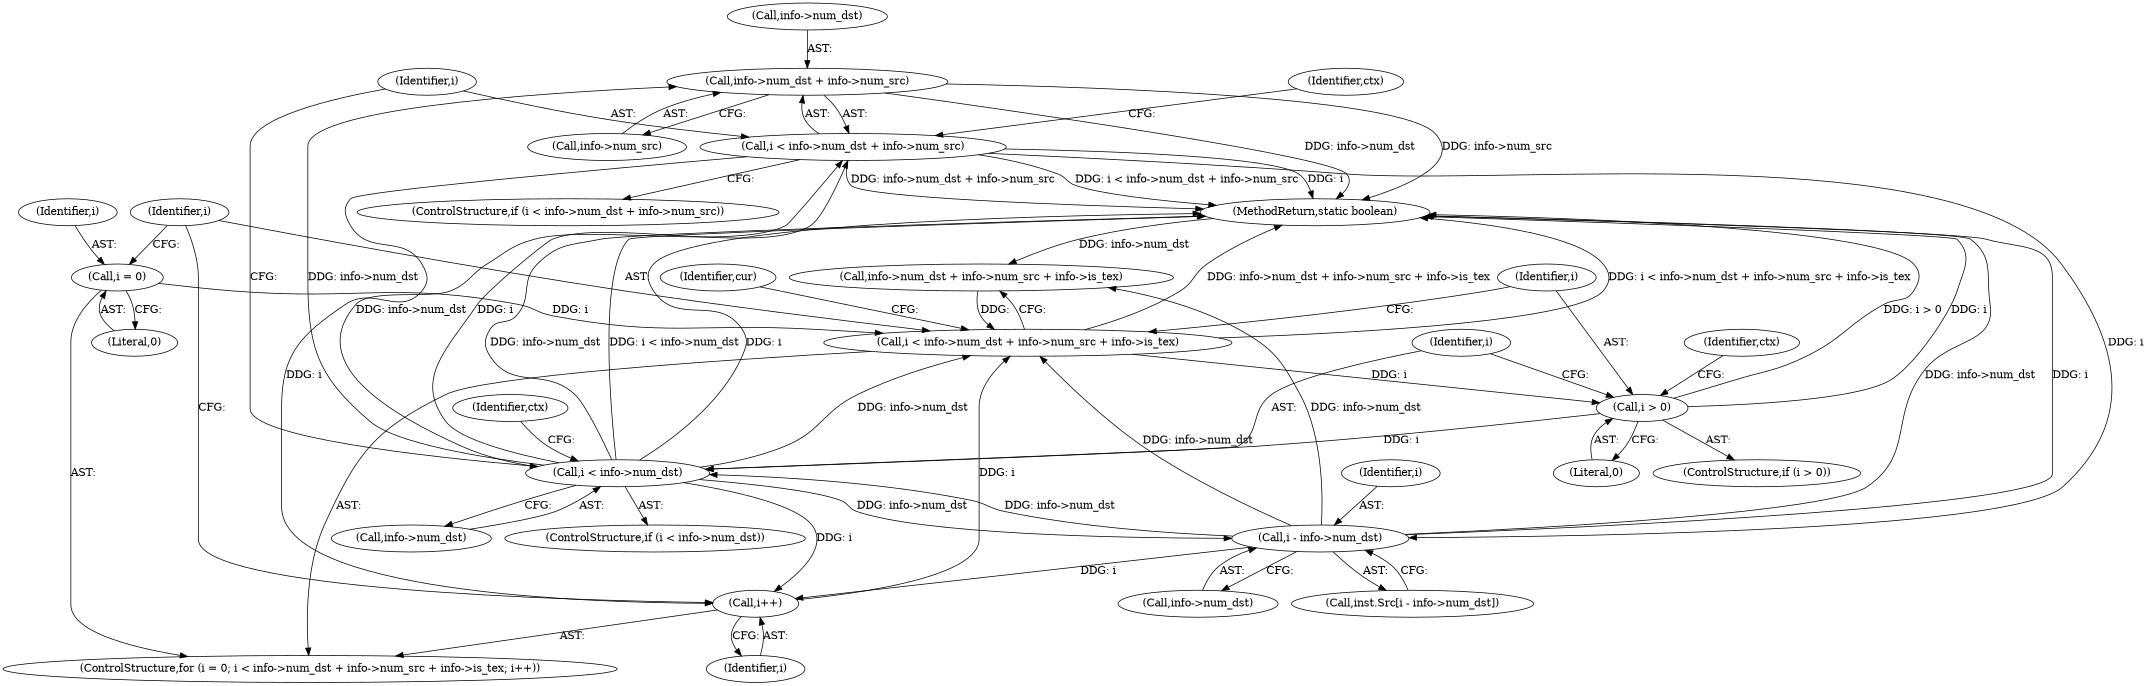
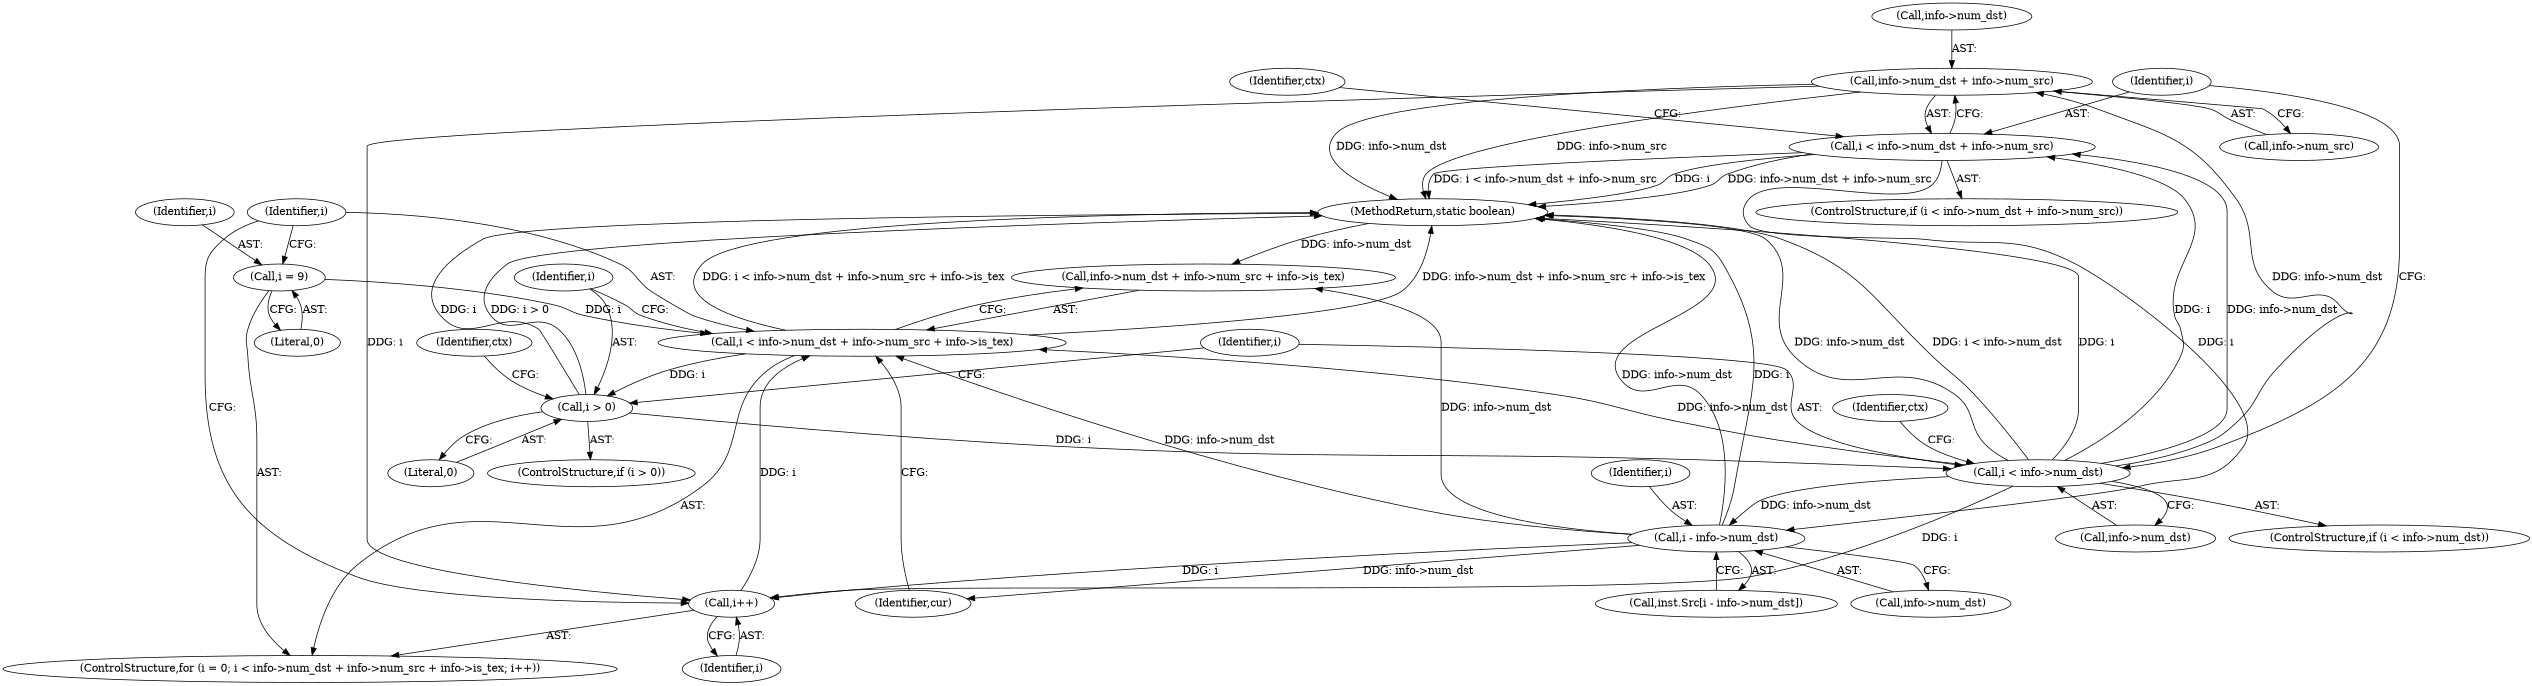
edge "(Call,i < info->num_dst + info->num_src)" -> "(Call,info->num_dst + info->num_src)": label "AST: " -> "CFG: "
edge "(Call,i < info->num_dst + info->num_src)" -> "(ControlStructure,if (i < info->num_dst + info->num_src))": label "CFG: " -> "AST: "
node "(Call,i = 0)": label "(Call,i = 0)" -> "(Call,i = 9)"
edge "(Call,info->num_dst + info->num_src + info->is_tex)" -> "(Call,i < info->num_dst + info->num_src + info->is_tex)": label "DDG: " -> "AST: "
edge "(Call,i < info->num_dst + info->num_src)" -> "(Call,i++)": now "(Call,info->num_dst + info->num_src)" -> "(Call,i++)"
edge "(Call,i - info->num_dst)" -> "(Call,i < info->num_dst)": now "(Call,i - info->num_dst)" -> "(Identifier,cur)"
